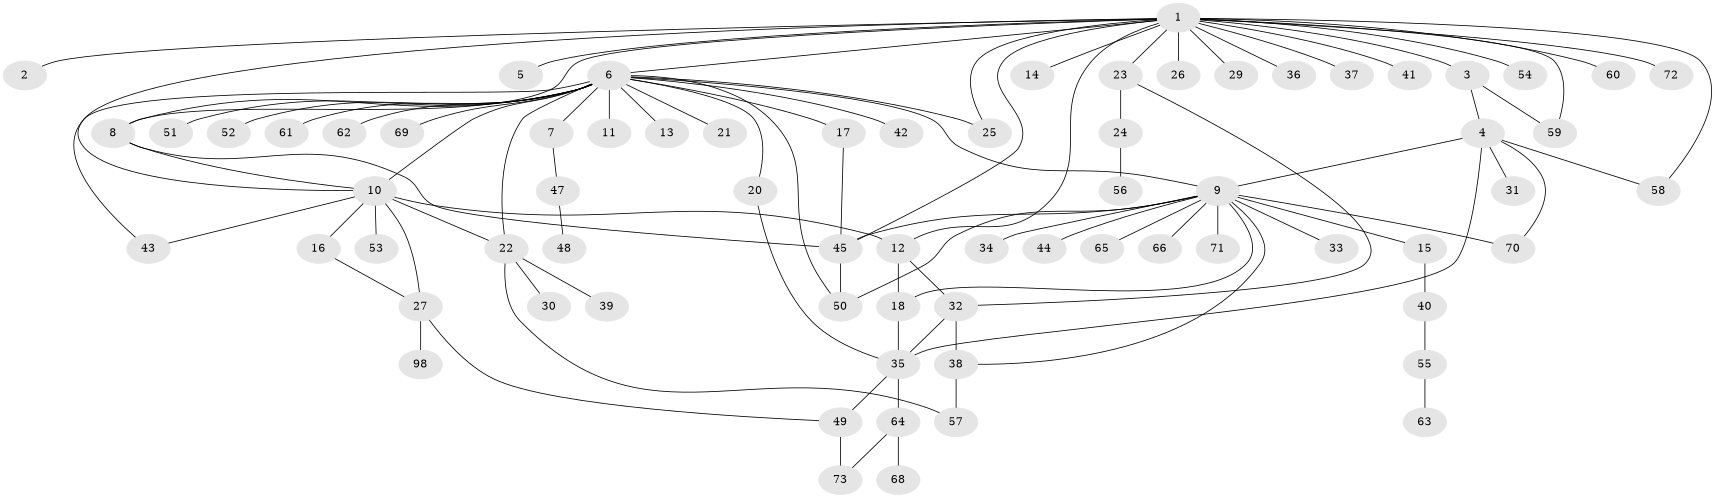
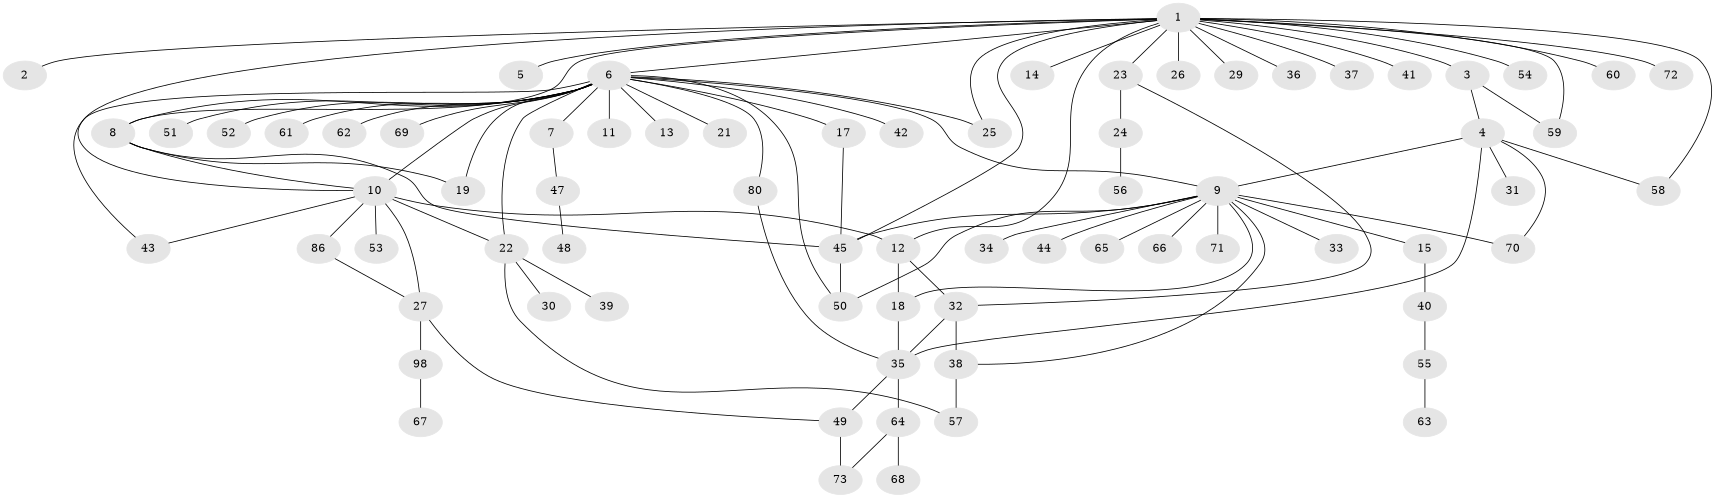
node "19": added
node "20": label "20" -> "80"
node "16": label "16" -> "86"
node "67": added
